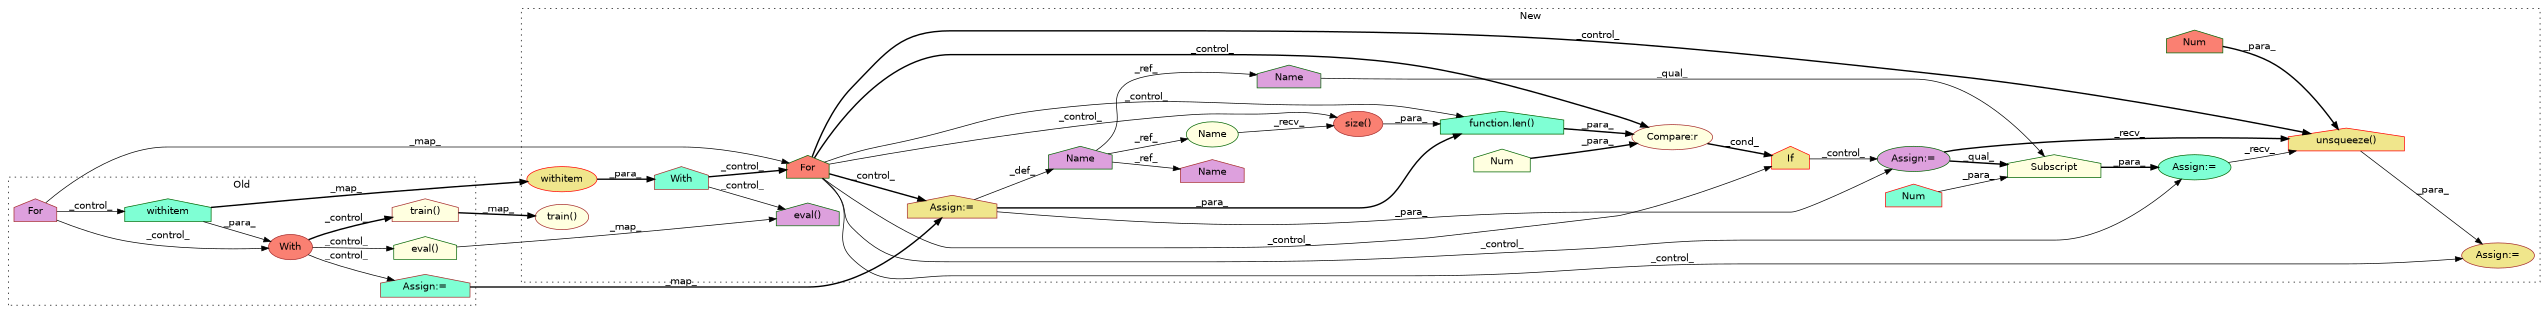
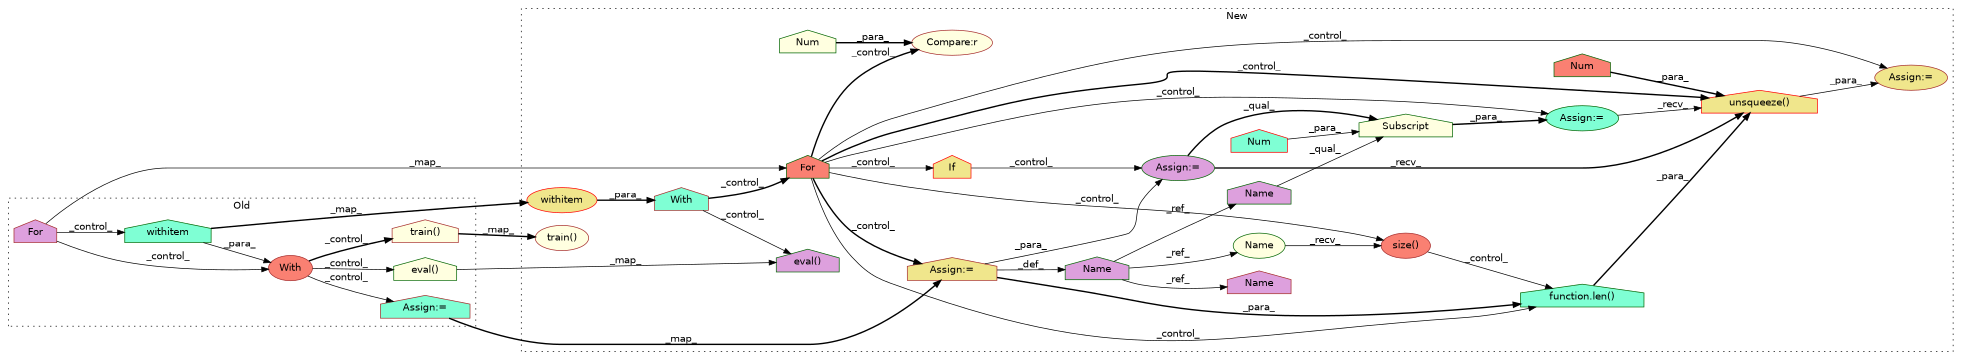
edge "size()" -> "function.len()": label "_para_" -> "_control_"
edge "function.len()" -> "Compare:r": now "function.len()" -> "unsqueeze()"
edge "Compare:r" -> "If": removed, label "_cond_"
